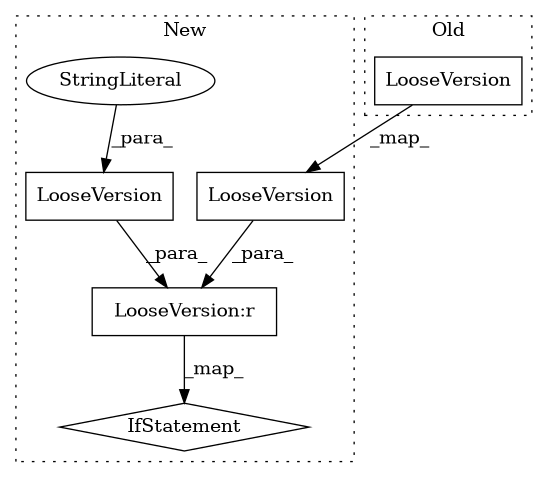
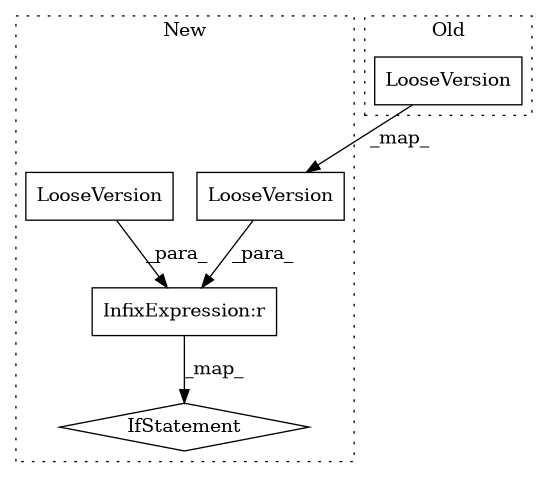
node "StringLiteral": removed
node "LooseVersion:r": label "LooseVersion:r" -> "InfixExpression:r"
